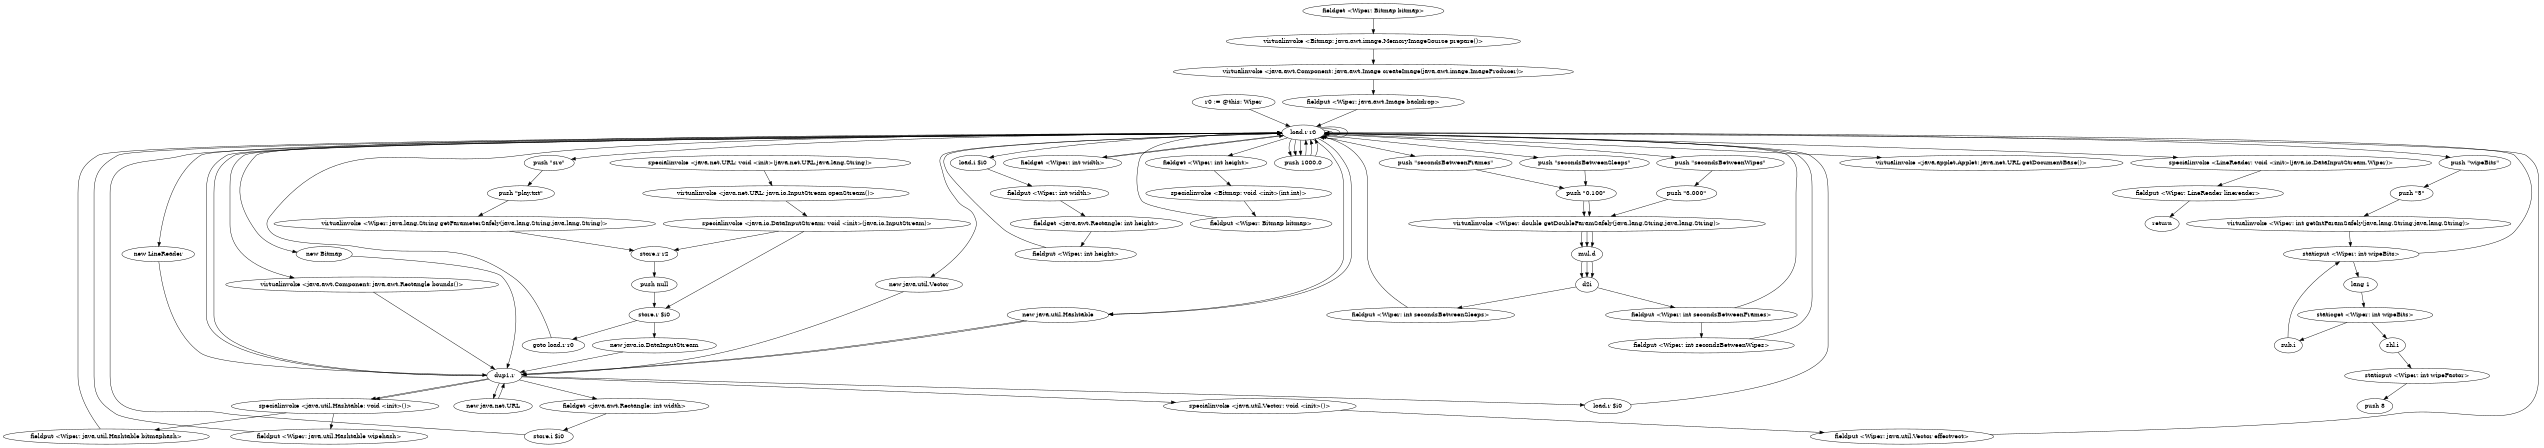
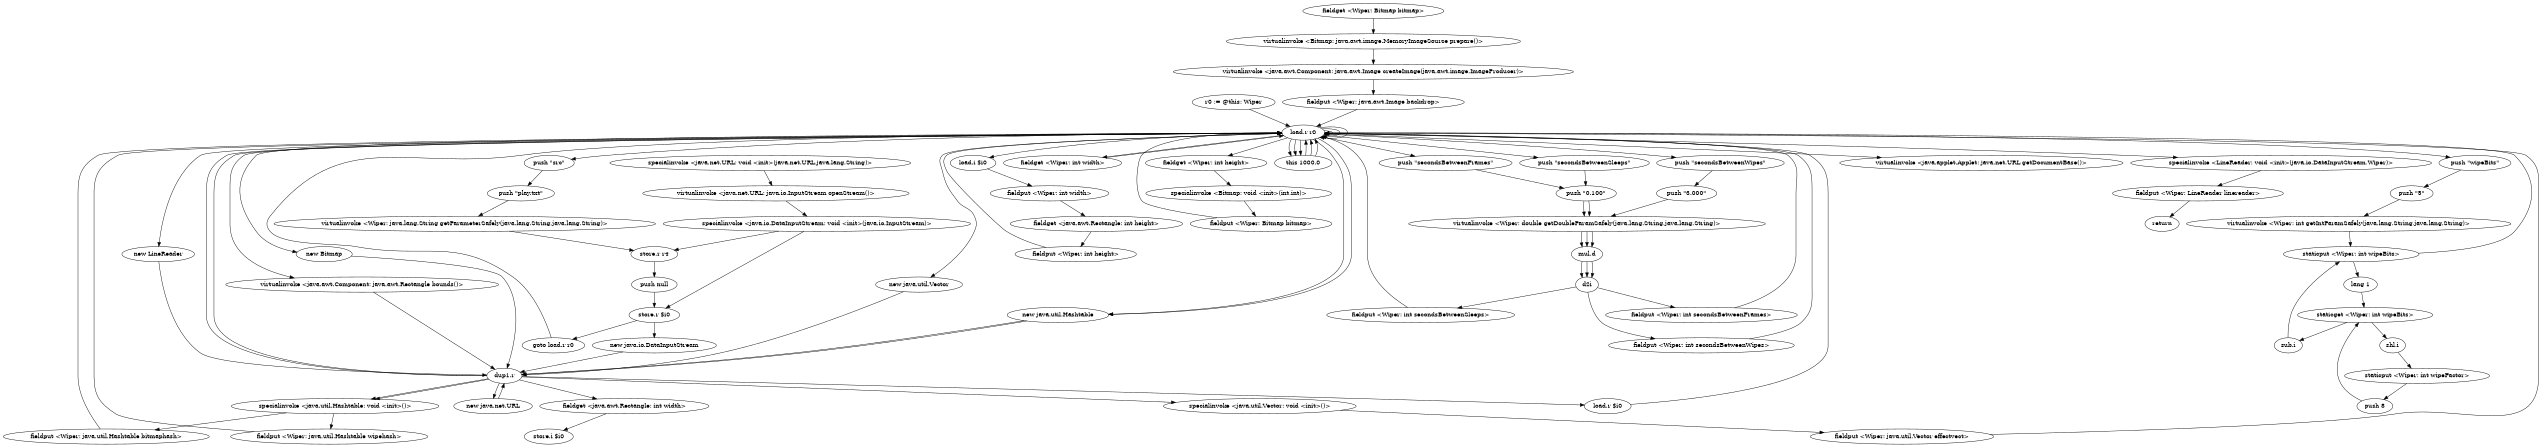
edge "store.i $i0" -> "load.r r0": removed
node "push 1000.0": label "push 1000.0" -> "this 1000.0"
node "store.r r2": label "store.r r2" -> "store.r r4"
edge "fieldput <Wiper: int secondsBetweenFrames>" -> "fieldput <Wiper: int secondsBetweenWipes>": now "d2i" -> "fieldput <Wiper: int secondsBetweenWipes>"
edge "push 8" -> "staticget <Wiper: int wipeBits>": added
